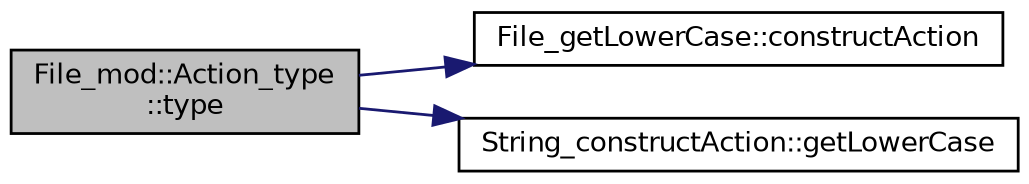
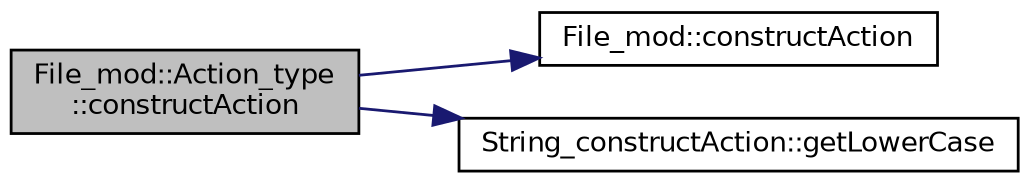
node "File_getLowerCase::constructAction": label "File_getLowerCase::constructAction" -> "File_mod::constructAction"
node "File_mod::Action_type ::type": label "File_mod::Action_type ::type" -> "File_mod::Action_type ::constructAction"
